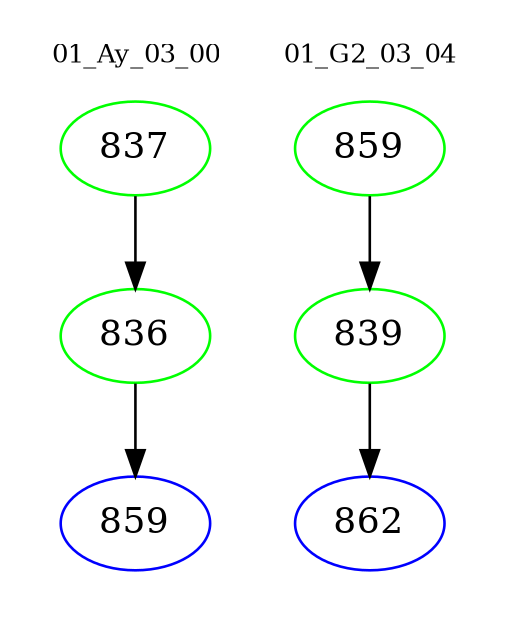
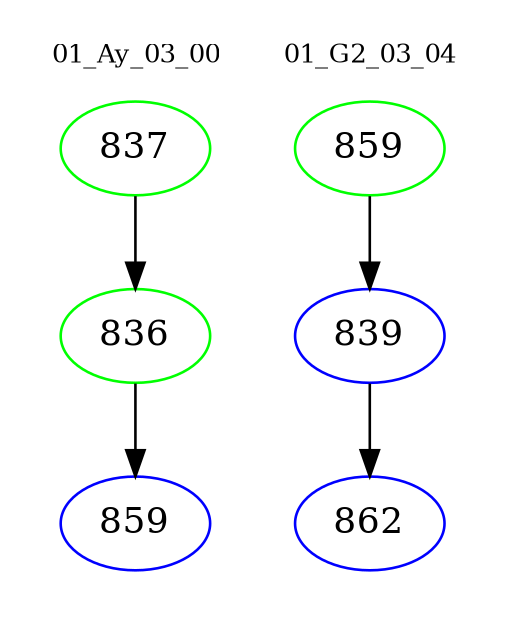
node "839": color green -> blue
